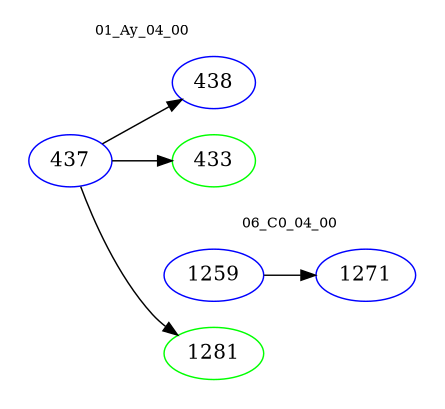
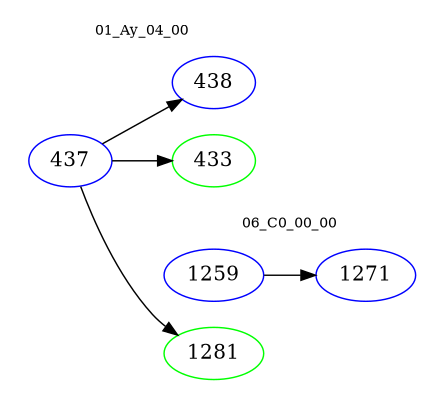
cluster "06_C0_04_00": label "06_C0_04_00" -> "06_C0_00_00"
